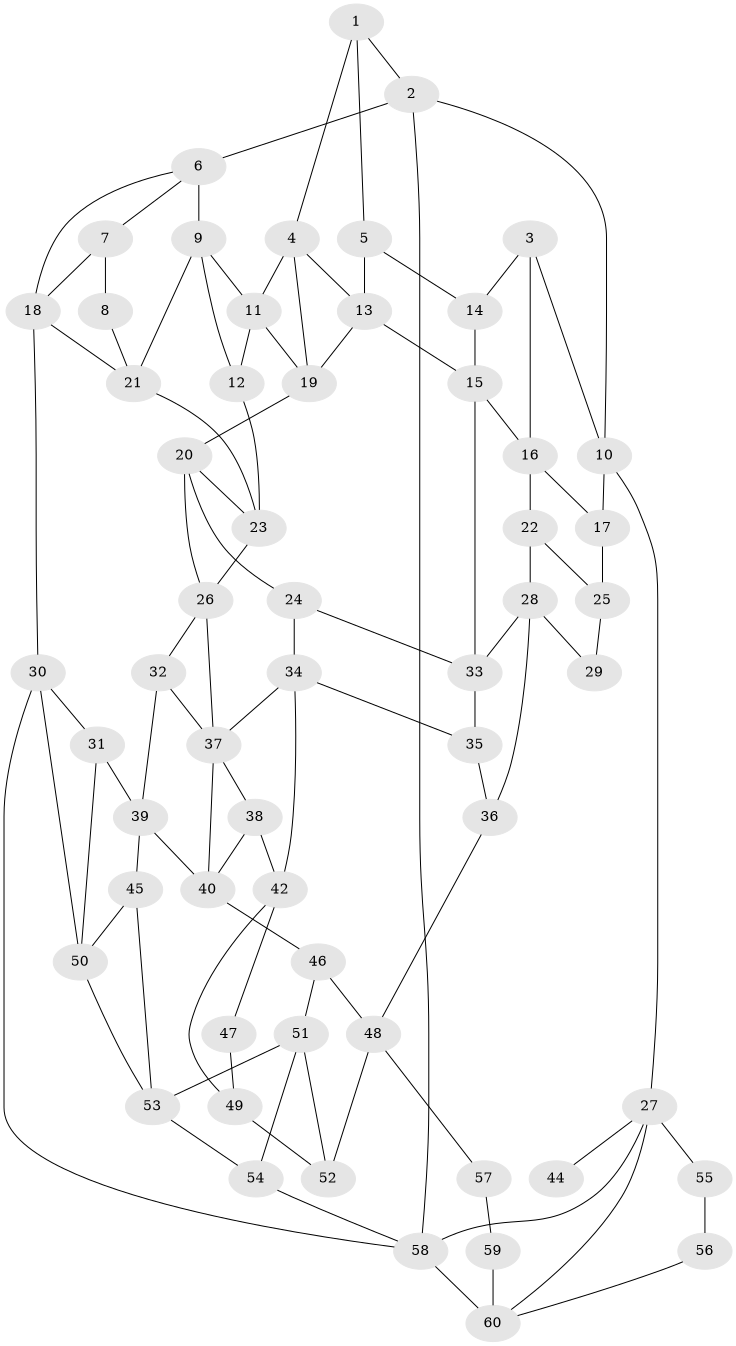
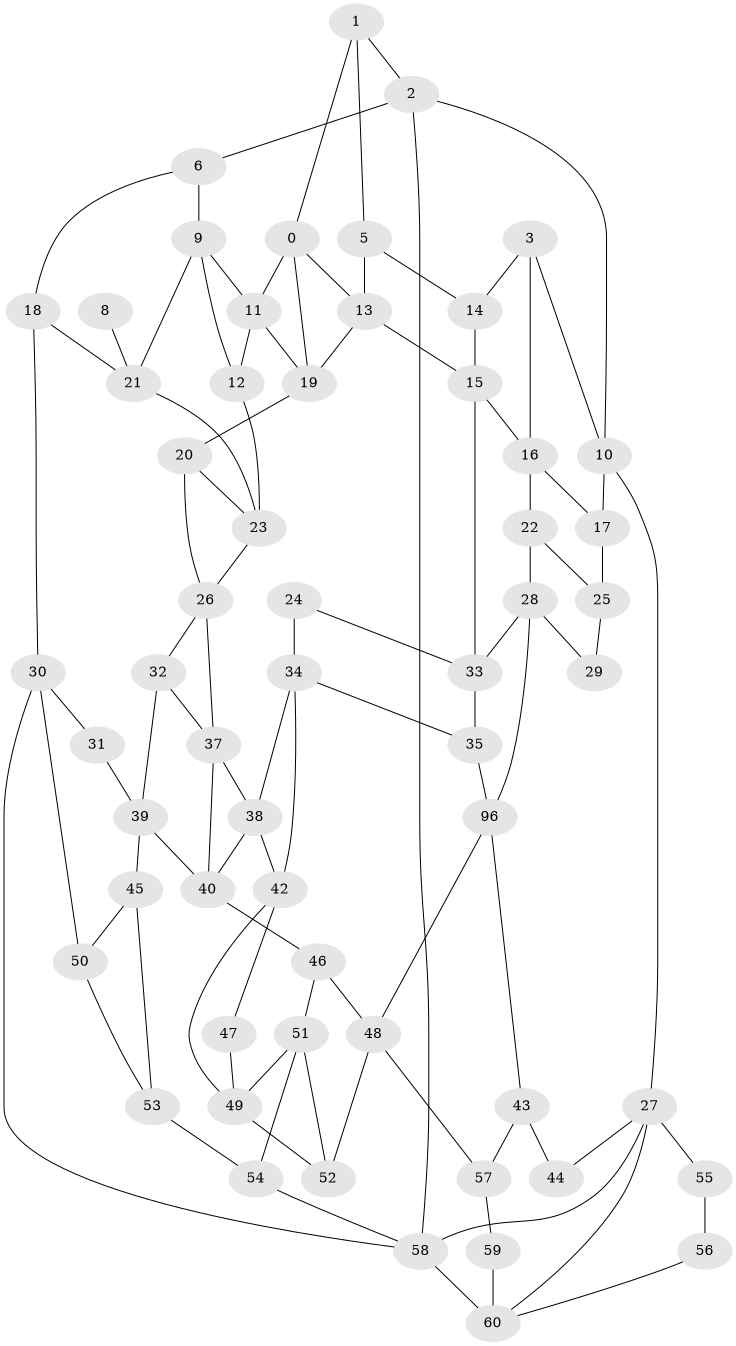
node "7": removed
node "4": label "4" -> "0"
edge "20" -- "24": removed
edge "34" -- "37": now "34" -- "38"
node "36": label "36" -> "96"
edge "31" -- "50": removed
edge "51" -- "53": now "51" -- "49"
node "43": added
